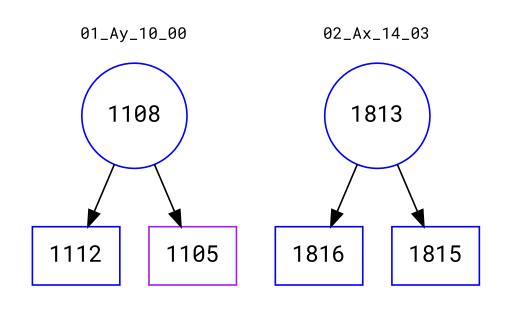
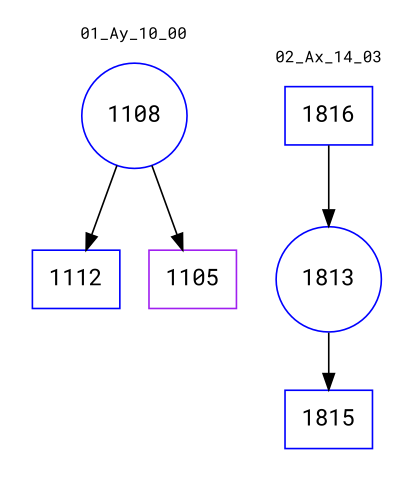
edge "1813" -> "1816": reversed
